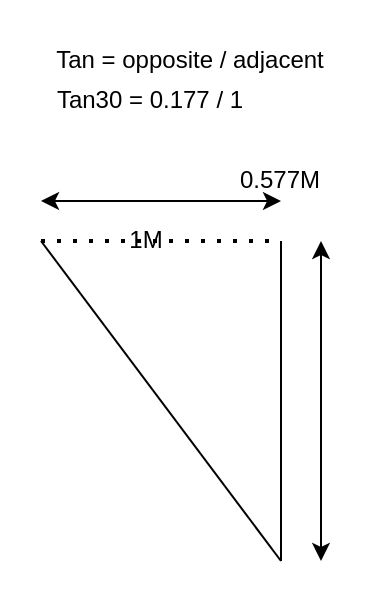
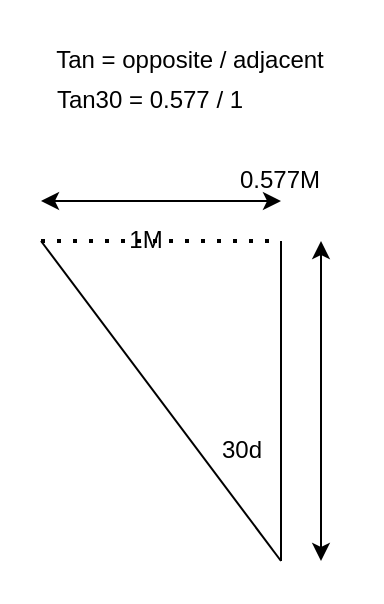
node "Tan30 = 0.177 / 1": label "Tan30 = 0.177 / 1" -> "Tan30 = 0.577 / 1"
node "30d": added
